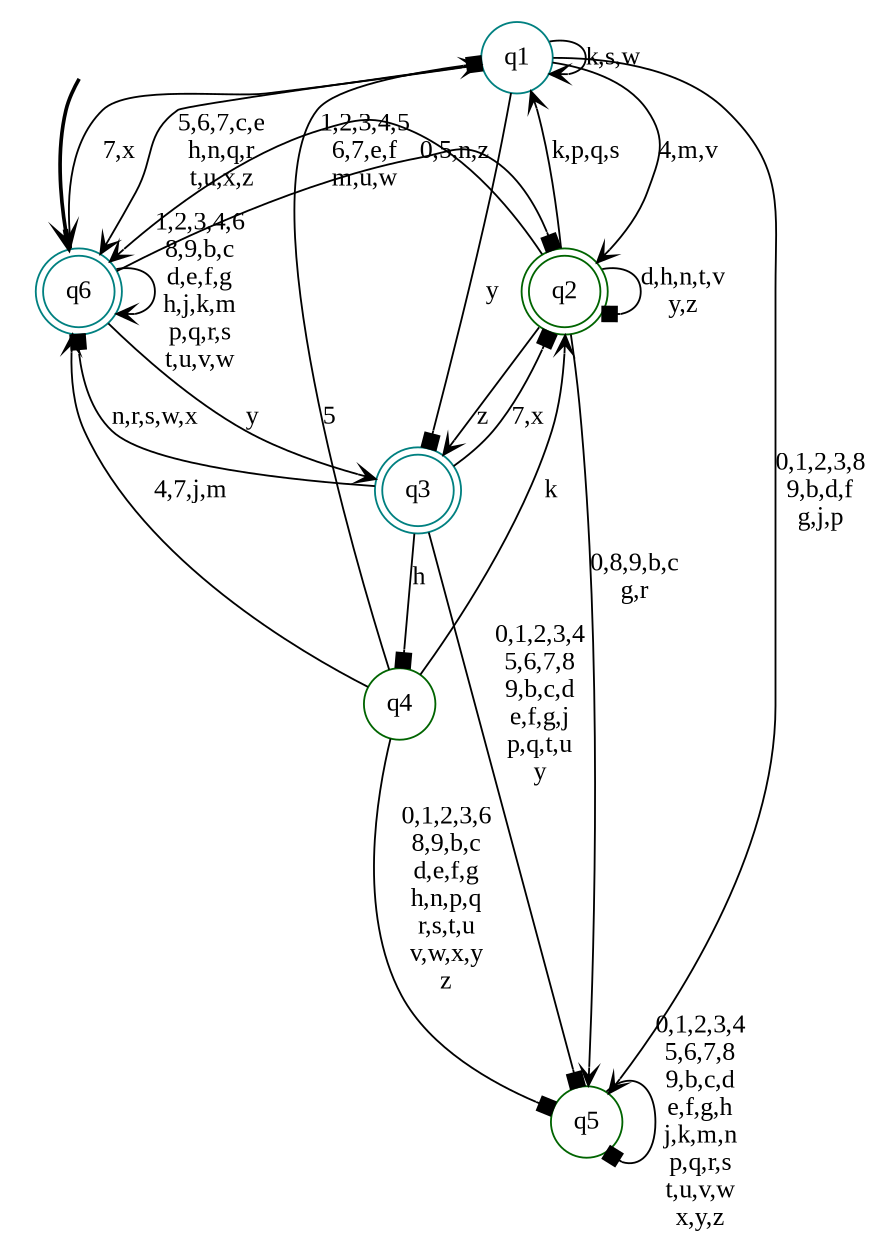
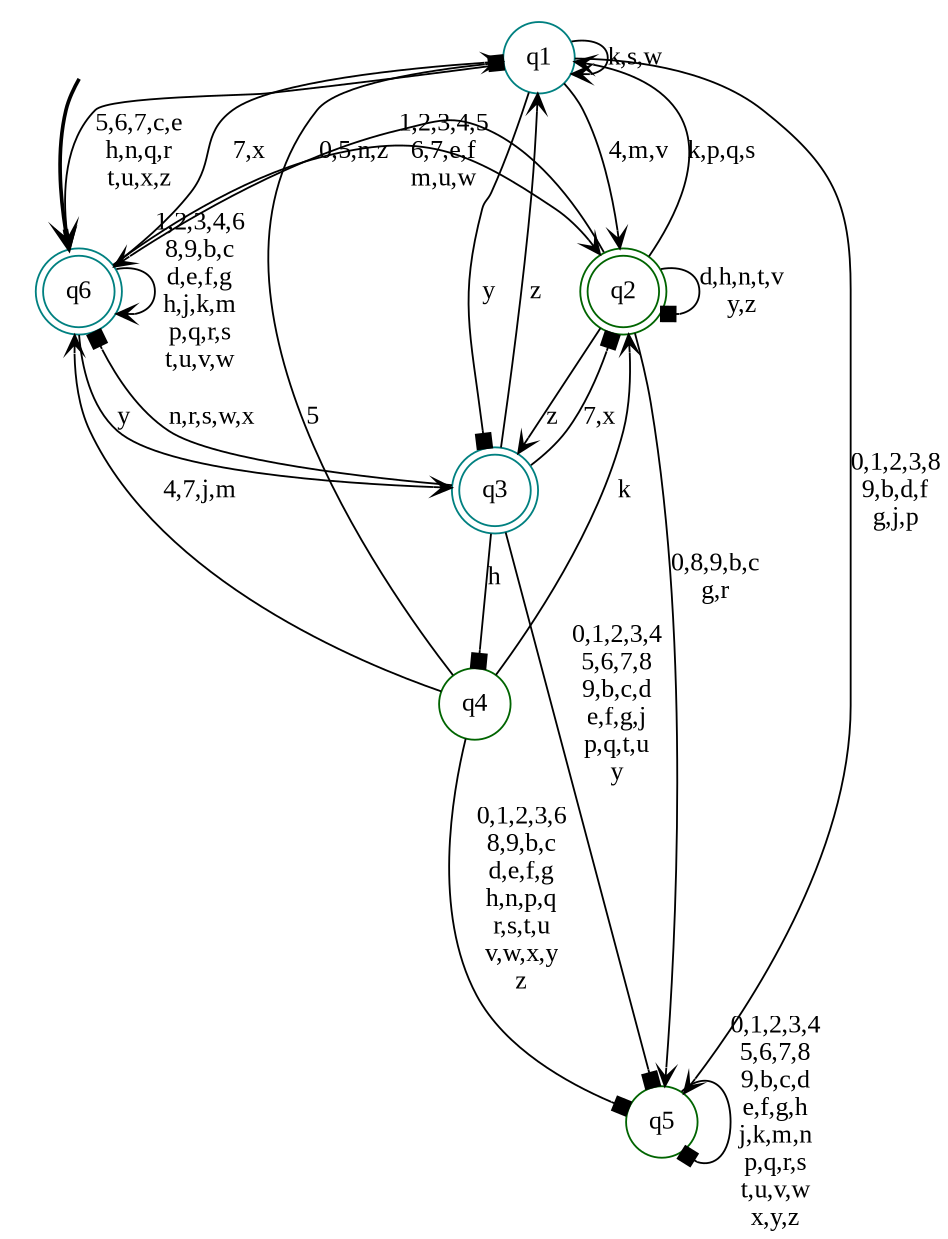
edge "q6" -> "q2": arrowhead box -> vee
edge "q3" -> "q1": added, label "z"
